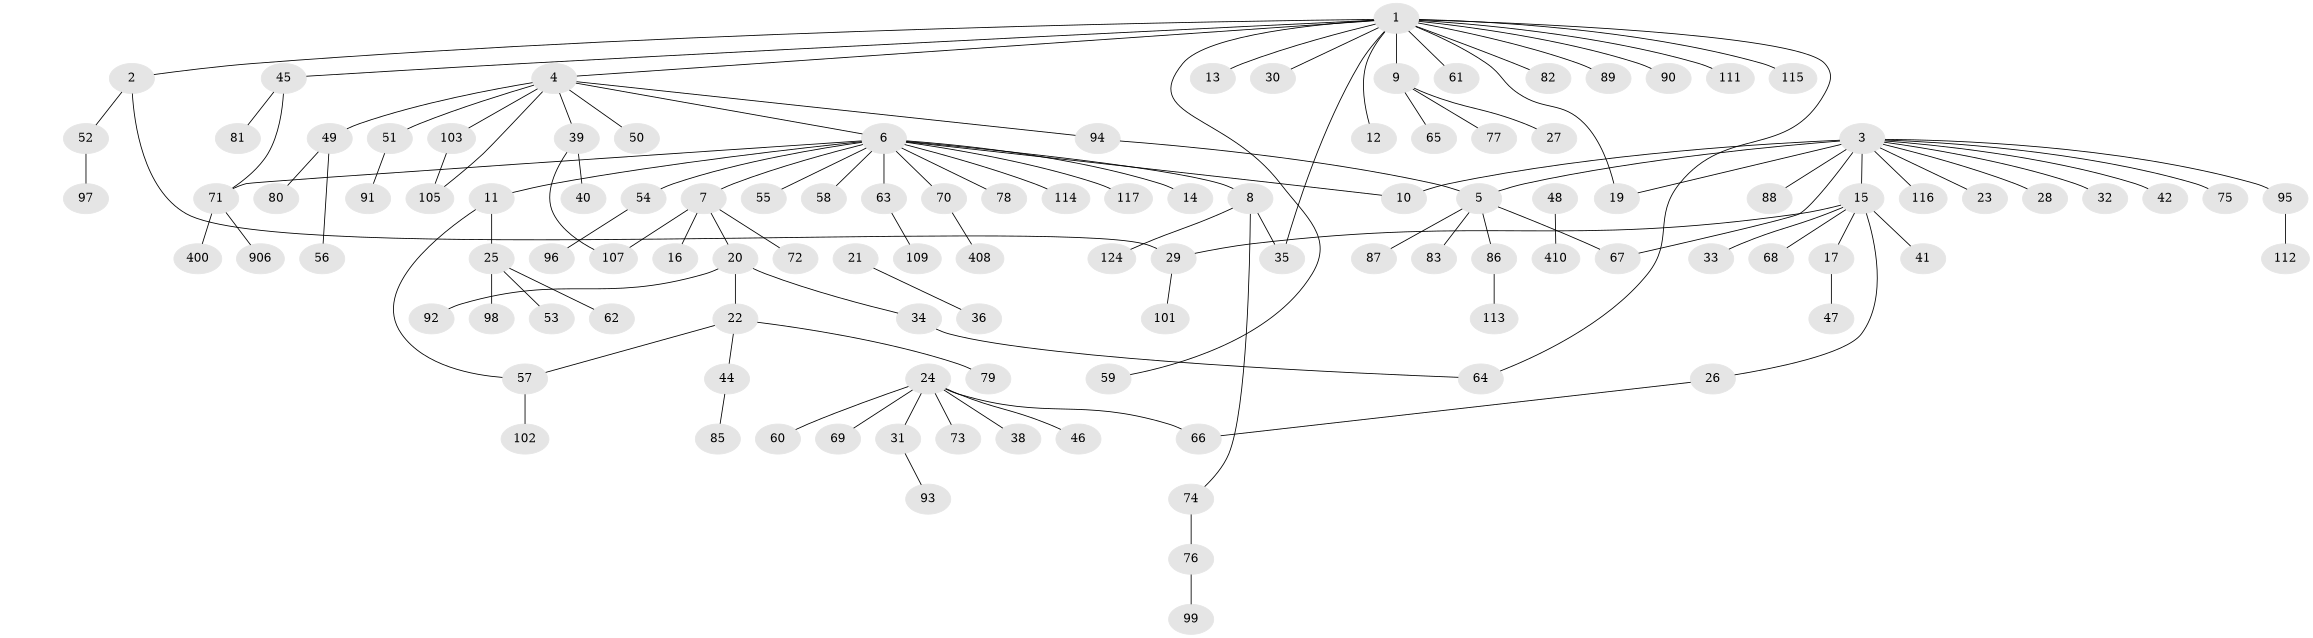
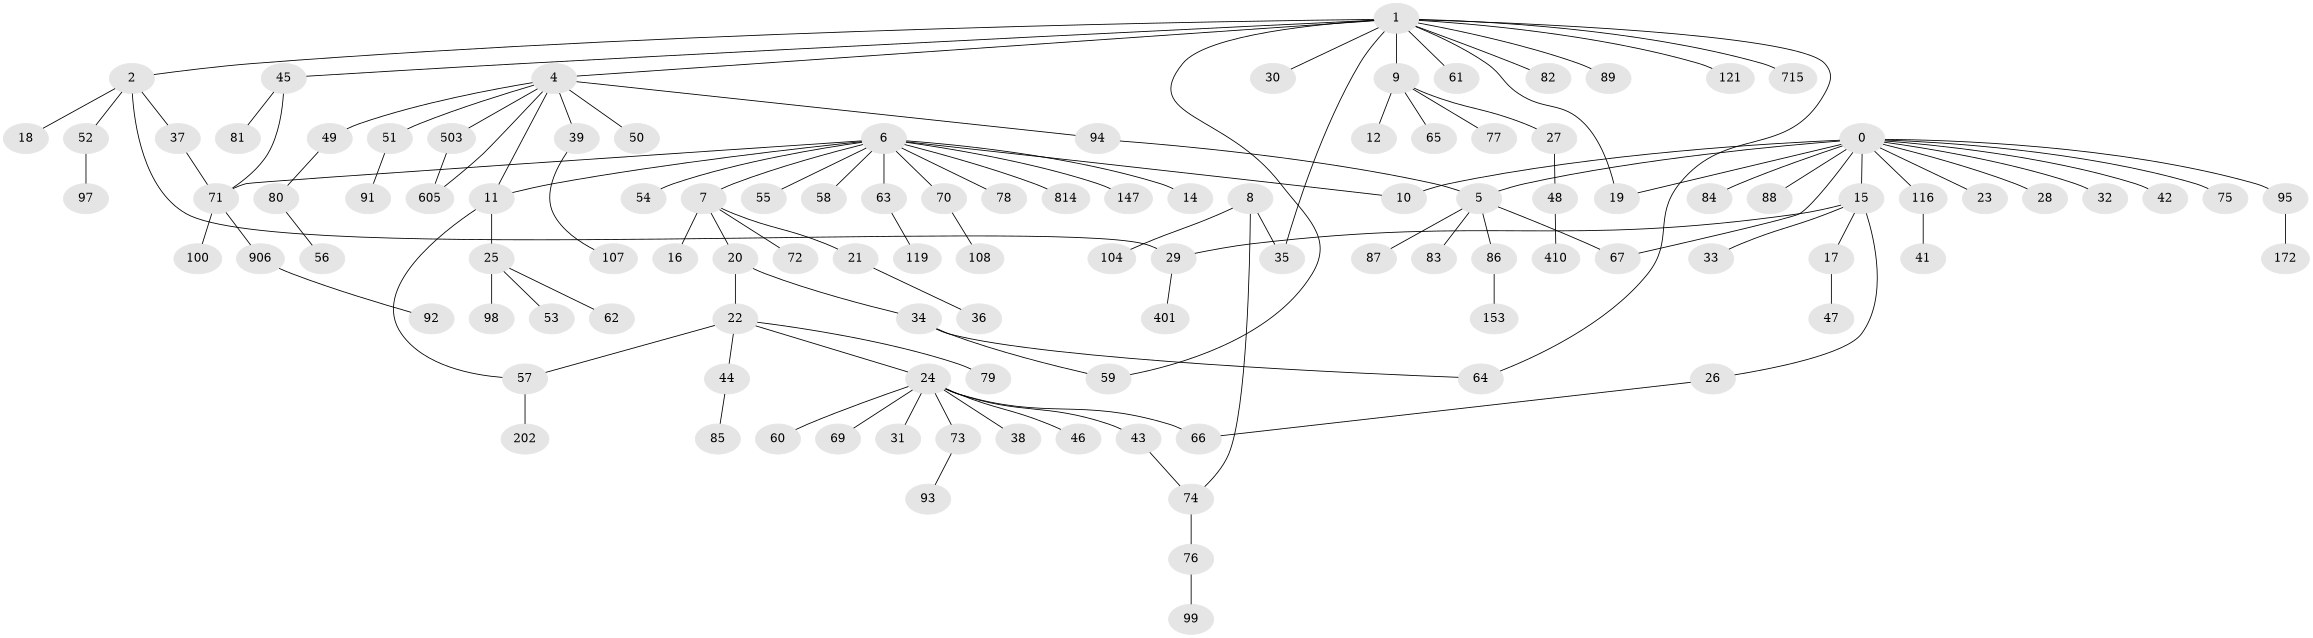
edge "1" -- "12": now "9" -- "12"
node "13": removed
node "90": removed
node "111": label "111" -> "121"
node "115": label "115" -> "715"
edge "4" -- "6": now "4" -- "11"
node "18": added
node "37": added
node "103": label "103" -> "503"
node "3": label "3" -> "0"
edge "6" -- "8": removed
edge "27" -- "48": added
edge "49" -- "56": now "80" -- "56"
node "105": label "105" -> "605"
node "40": removed
node "114": label "114" -> "814"
node "117": label "117" -> "147"
node "84": added
edge "7" -- "107": now "7" -- "21"
edge "15" -- "41": now "116" -- "41"
node "400": label "400" -> "100"
node "96": removed
node "109": label "109" -> "119"
node "408": label "408" -> "108"
node "124": label "124" -> "104"
node "68": removed
node "112": label "112" -> "172"
edge "20" -- "92": now "906" -- "92"
node "101": label "101" -> "401"
node "113": label "113" -> "153"
edge "22" -- "24": added
edge "34" -- "59": added
node "102": label "102" -> "202"
node "43": added
edge "31" -- "93": now "73" -- "93"
